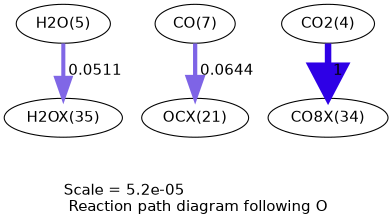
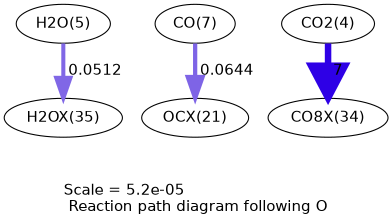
edge "H2O(5)" -> "H2OX(35)": label " 0.0511" -> " 0.0512"
edge "CO2(4)" -> "CO8X(34)": label " 1" -> " 7"
